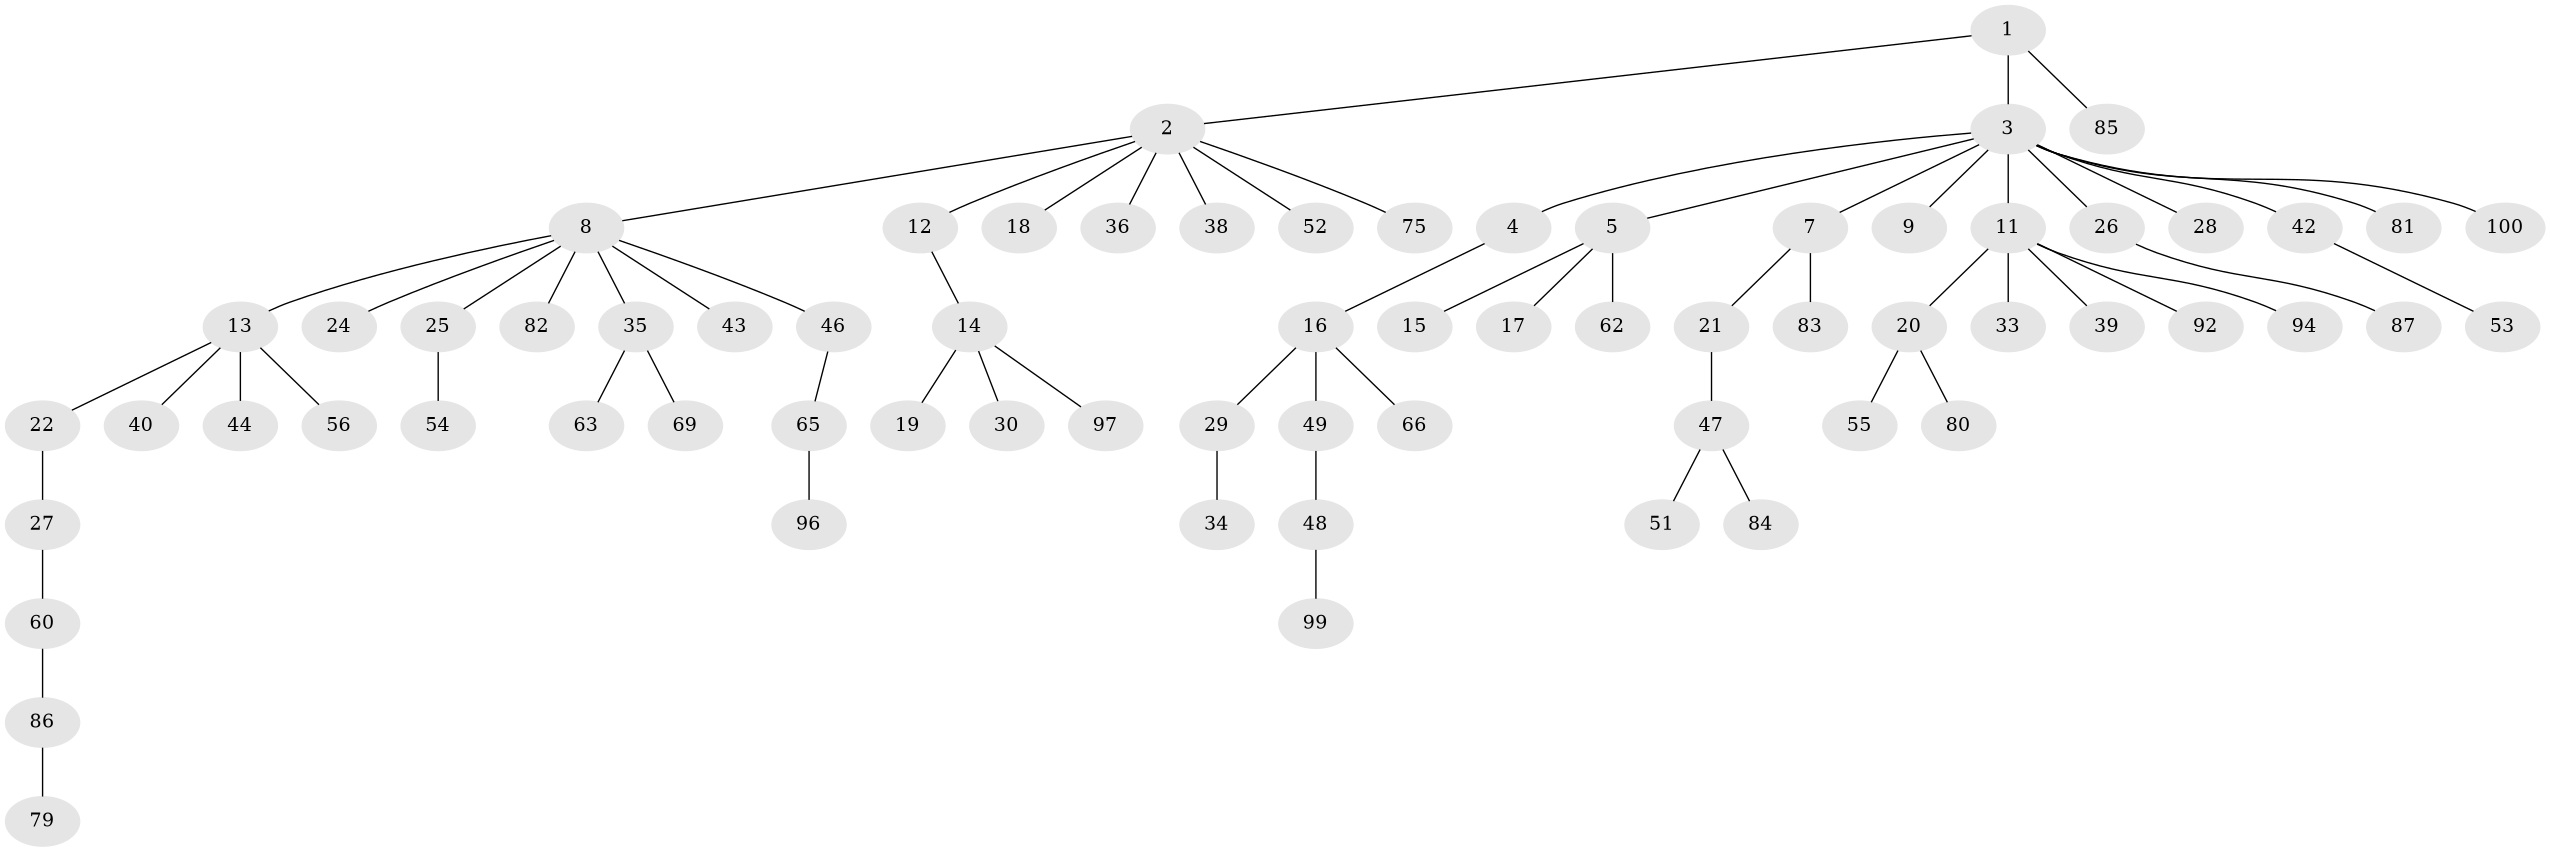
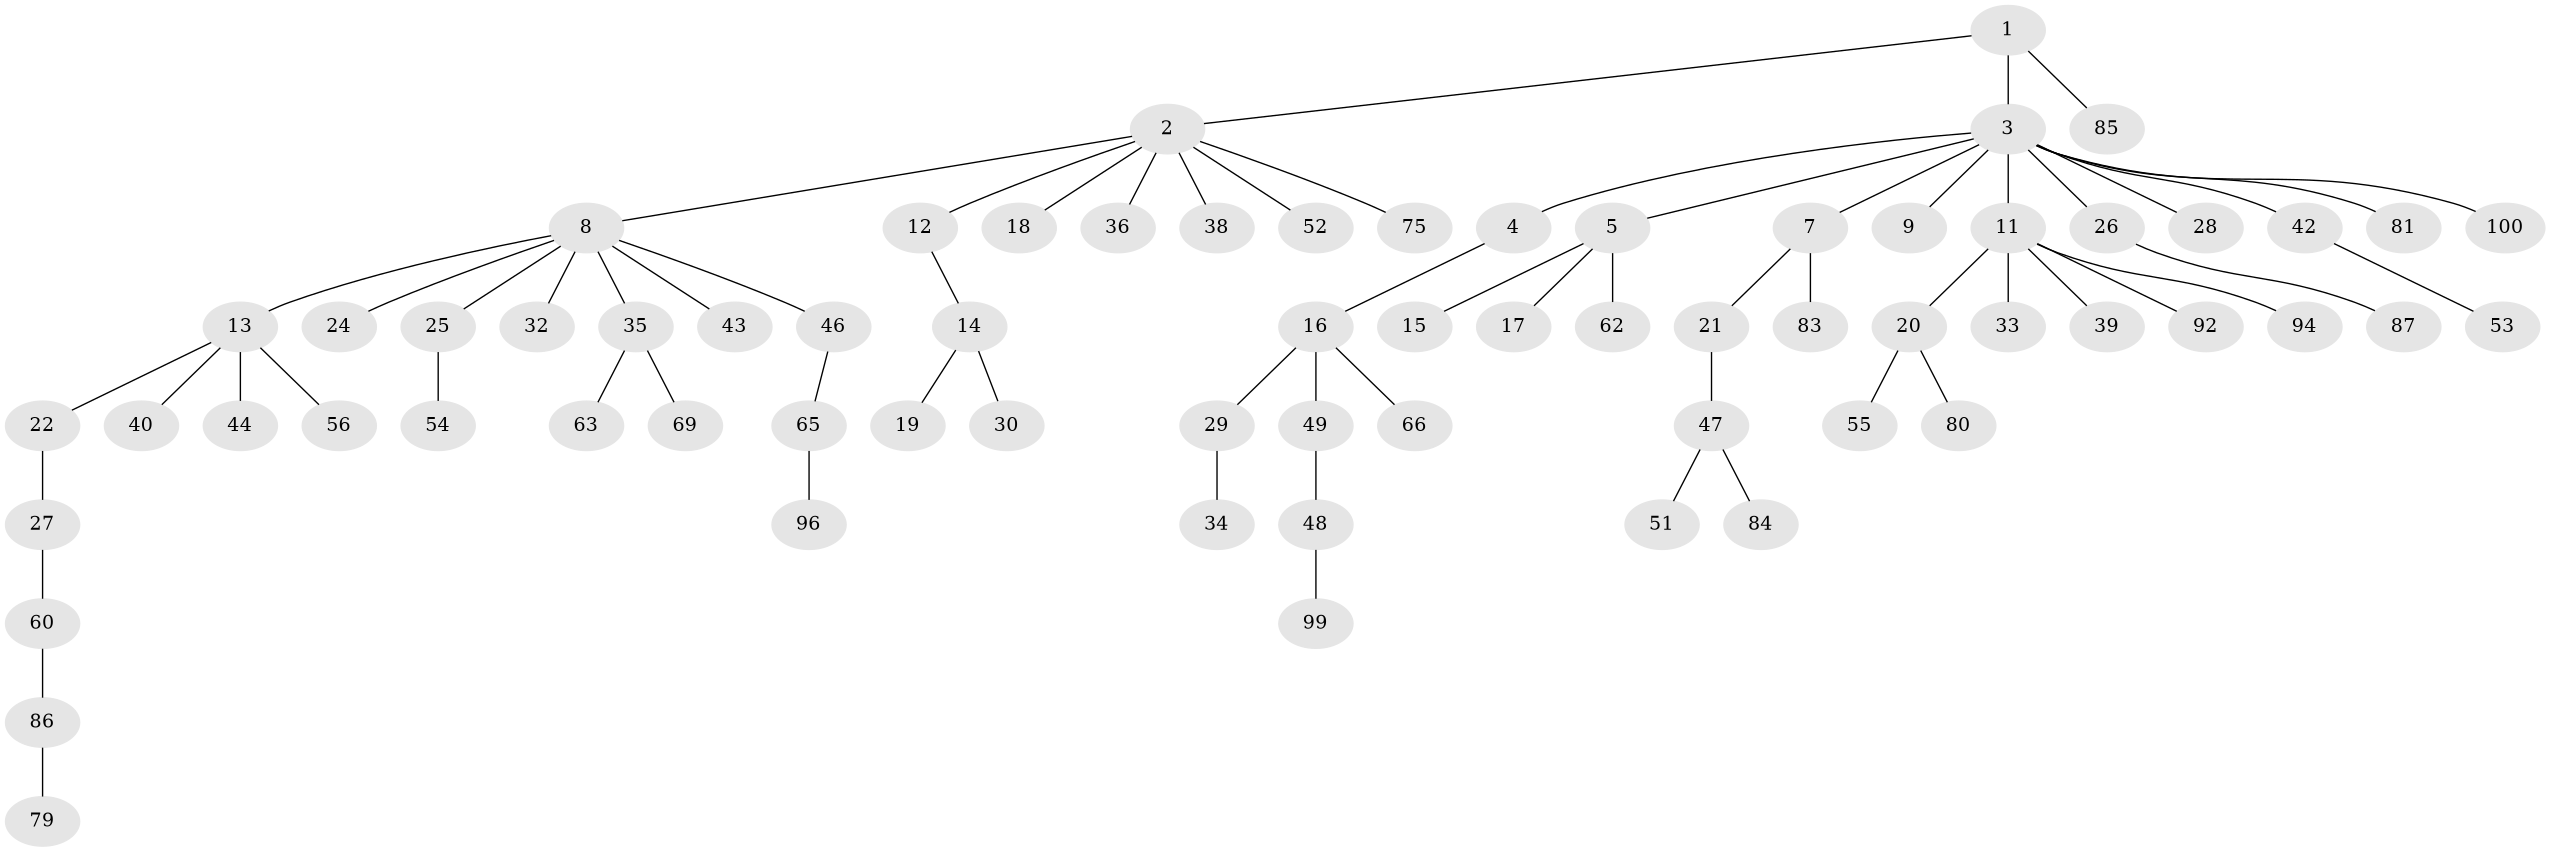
node "82": label "82" -> "32"
node "97": removed
